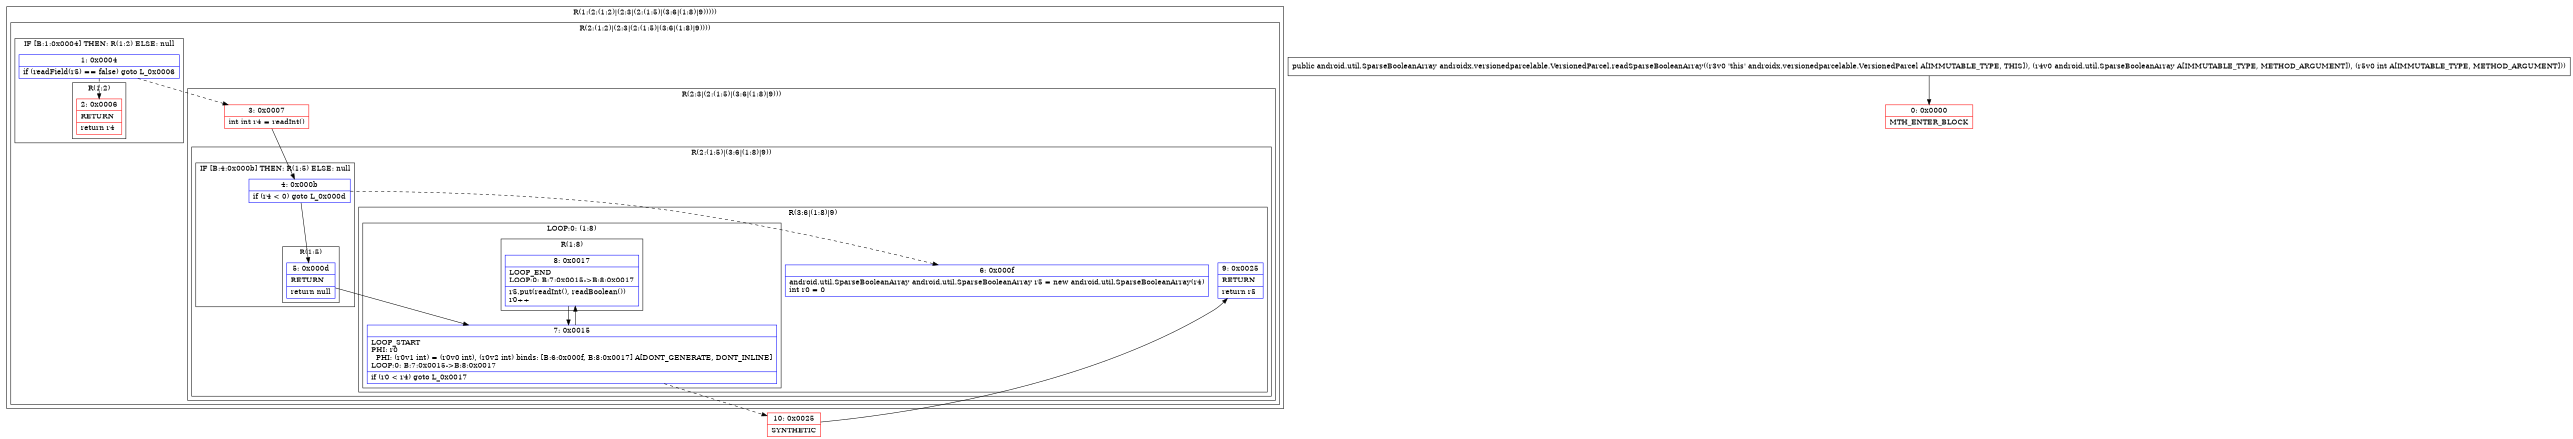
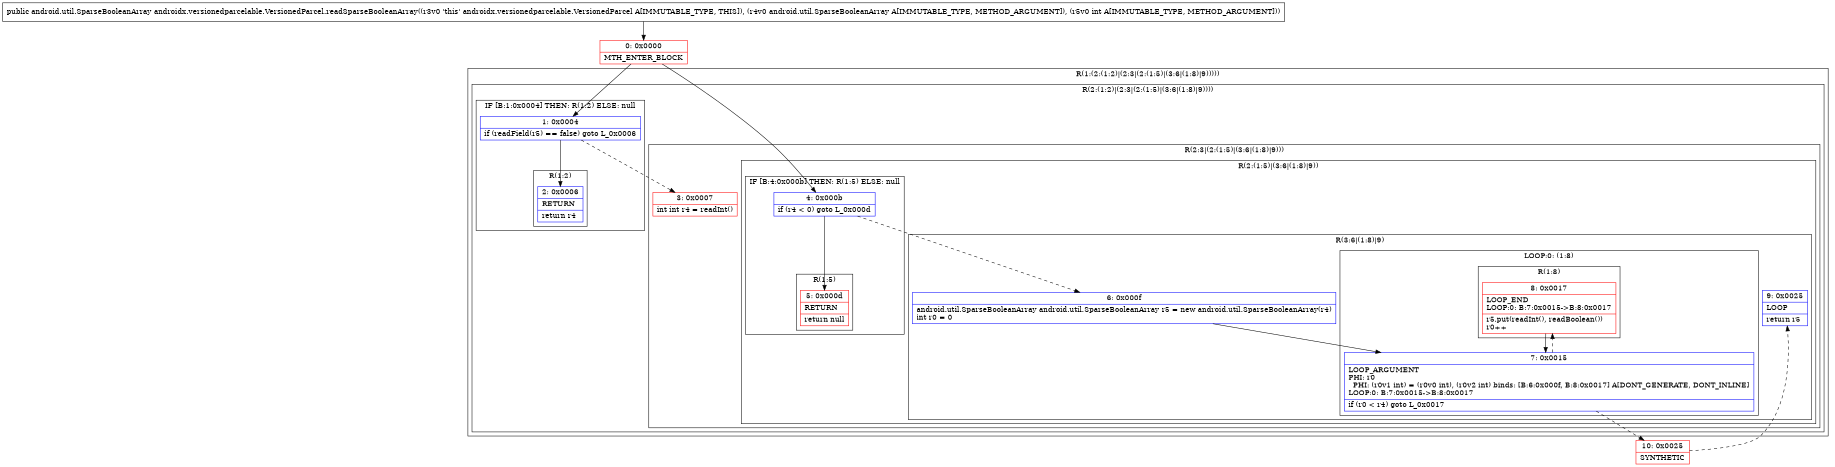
edge "1: 0x0004" -> "2: 0x0006": style dashed -> solid
edge "0: 0x0000" -> "1: 0x0004": added
node "2: 0x0006": color red -> blue
edge "3: 0x0007" -> "4: 0x000b": now "0: 0x0000" -> "4: 0x000b"
node "9: 0x0025": text "RETURN" -> "LOOP"
node "5: 0x000d": color blue -> red
node "8: 0x0017": color blue -> red
edge "5: 0x000d" -> "7: 0x0015": now "6: 0x000f" -> "7: 0x0015"
edge "7: 0x0015" -> "8: 0x0017": style solid -> dashed
node "7: 0x0015": text "LOOP_START" -> "LOOP_ARGUMENT"
edge "10: 0x0025" -> "9: 0x0025": style solid -> dashed
